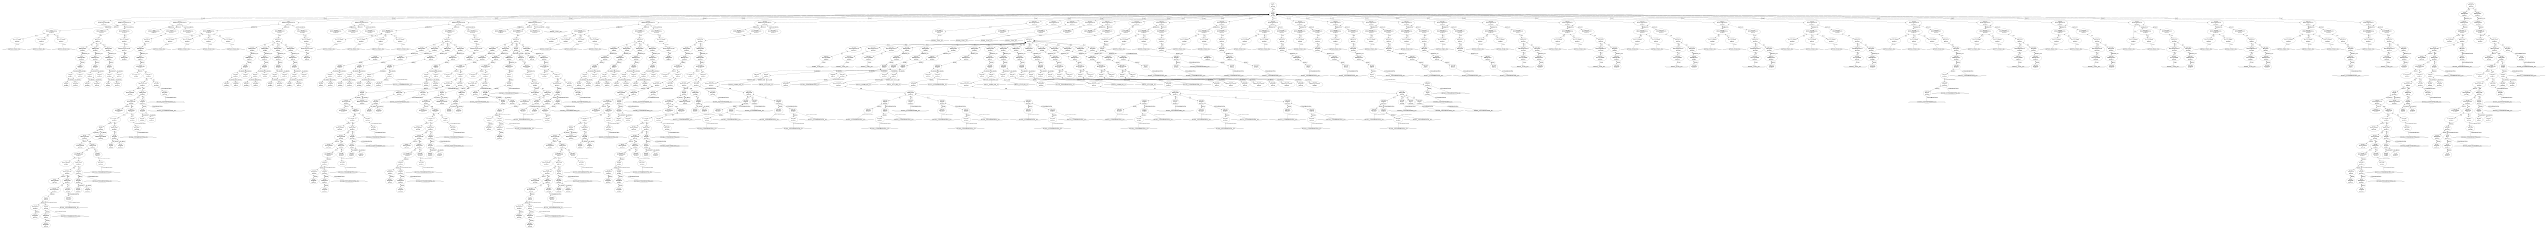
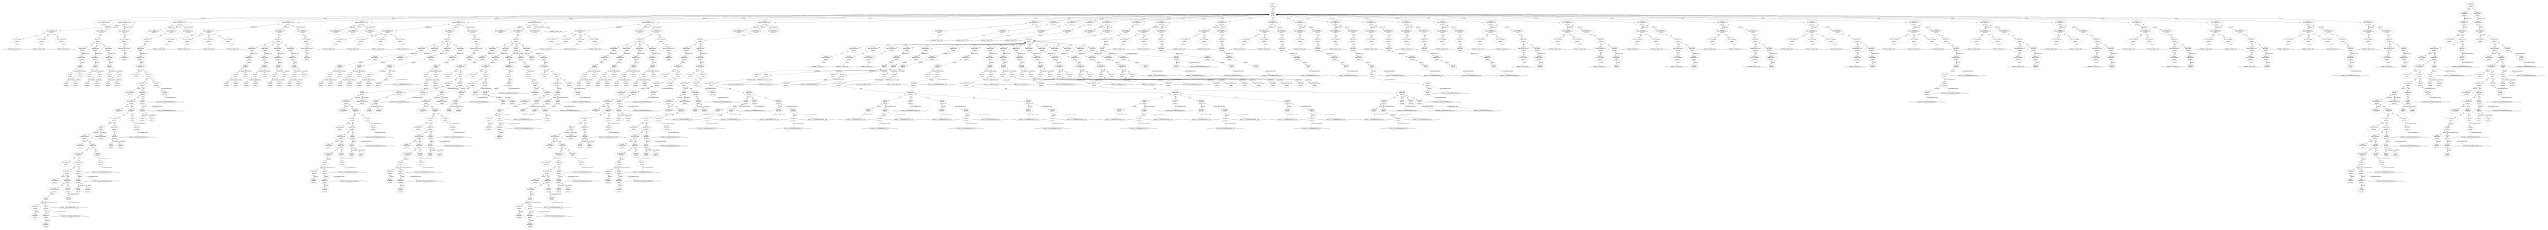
edge "1650:1671 SgFunctionDeclaration 2 0x4329ae84" -- "1652:1653 SgInitializedName 1 0x9cc9928": now "1651:1656 SgFunctionParameterList 2 0x434e5ba8" -- "1652:1653 SgInitializedName 1 0x9cc9928"
edge "775:834 SgFunctionDefinition 1 0x9357358" -- "776:833 SgBasicBlock 4 0x93617e0": now "835:842 SgCtorInitializerList 1 0x4332a488" -- "776:833 SgBasicBlock 4 0x93617e0"
